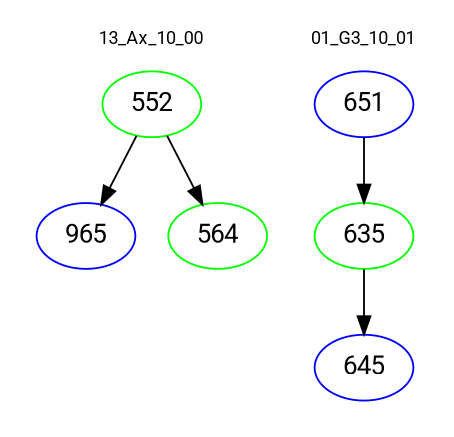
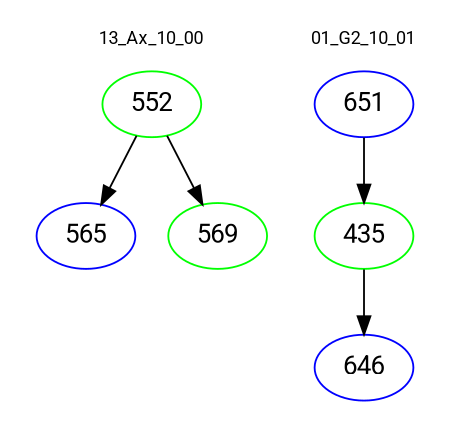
cluster "01_G3_10_01": label "01_G3_10_01" -> "01_G2_10_01"
node "965": label "965" -> "565"
node "564": label "564" -> "569"
node "635": label "635" -> "435"
node "645": label "645" -> "646"
